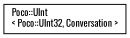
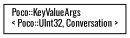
node "Poco::UInt < Poco::UInt32, Conversation >": label "Poco::UInt < Poco::UInt32, Conversation >" -> "Poco::KeyValueArgs < Poco::UInt32, Conversation >"
